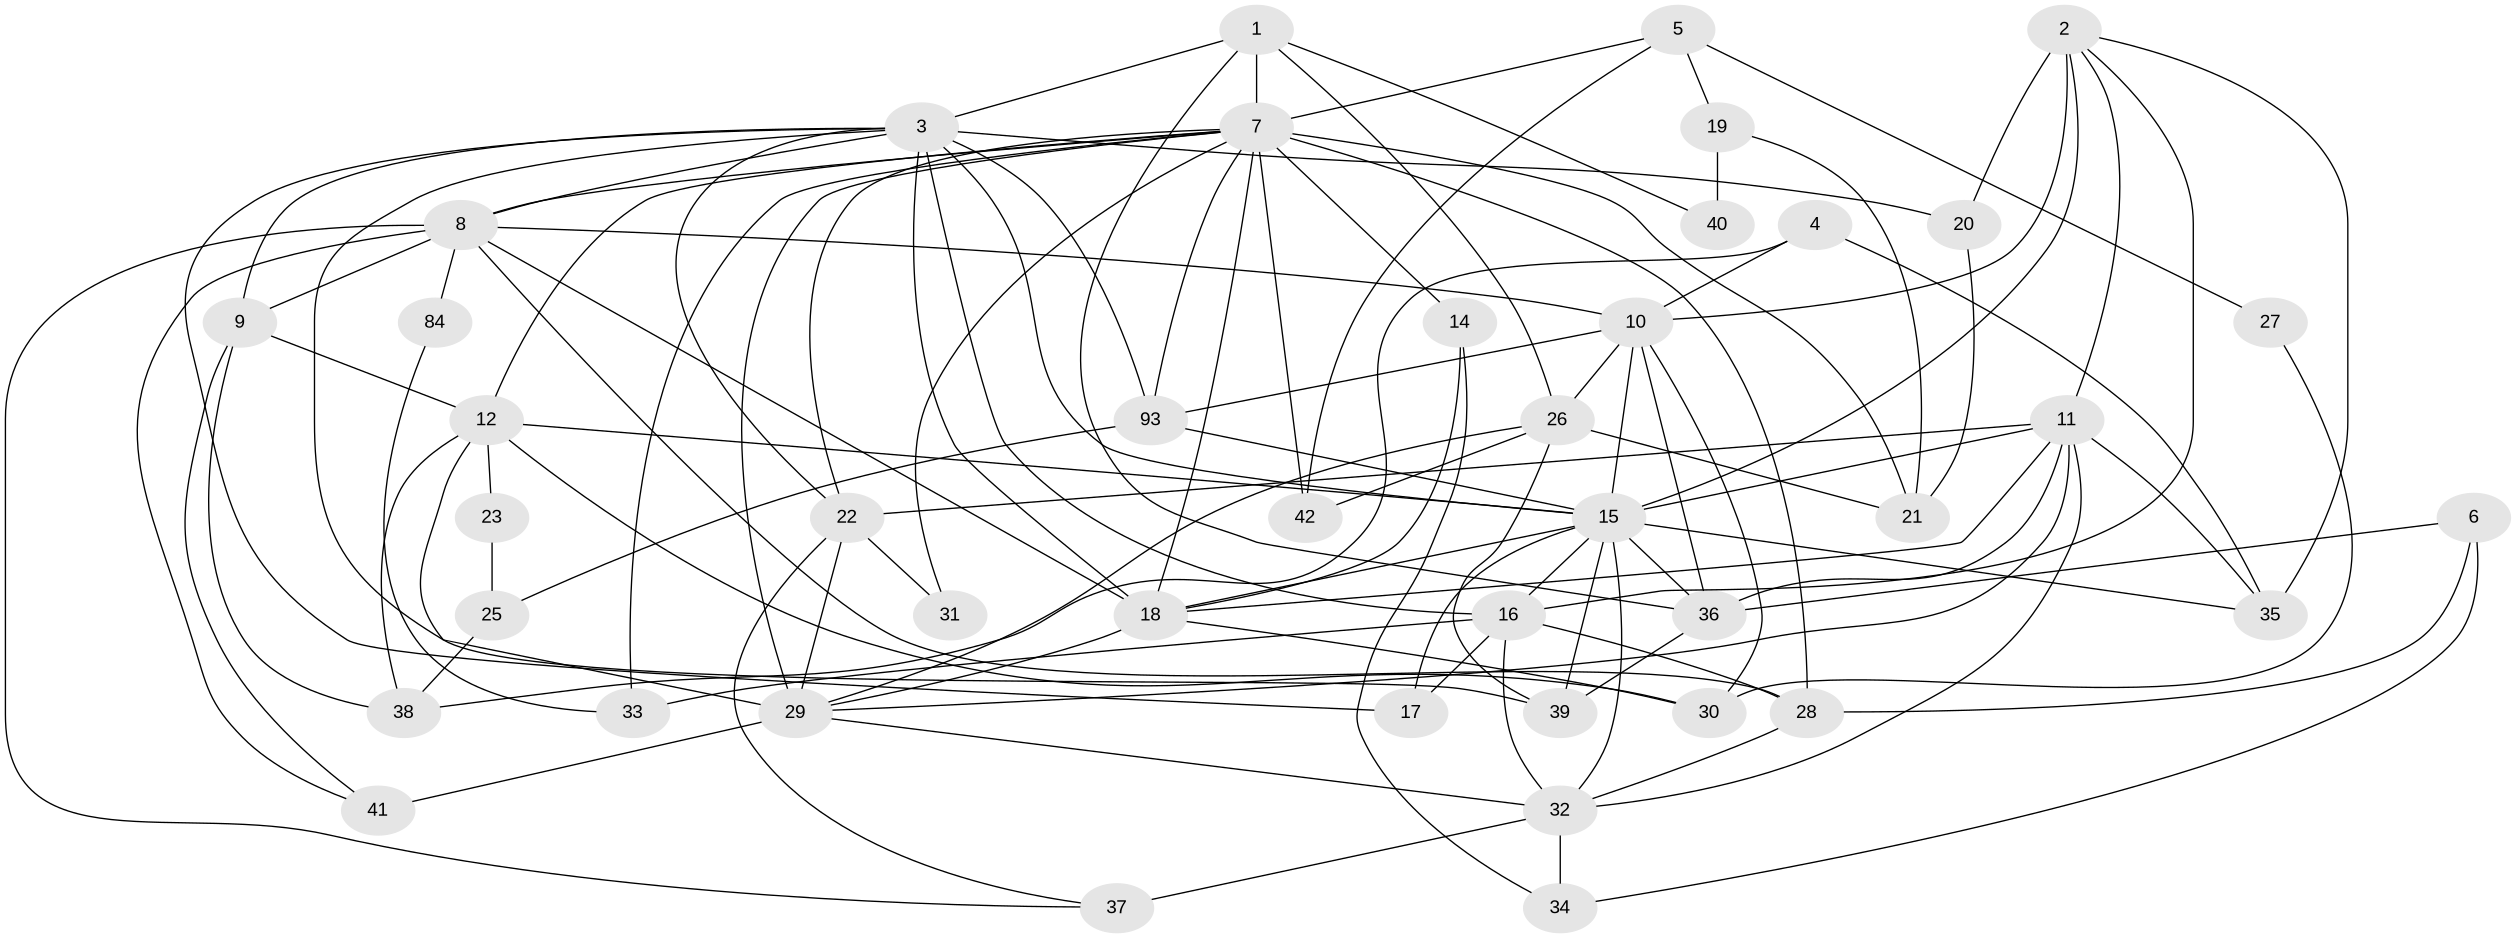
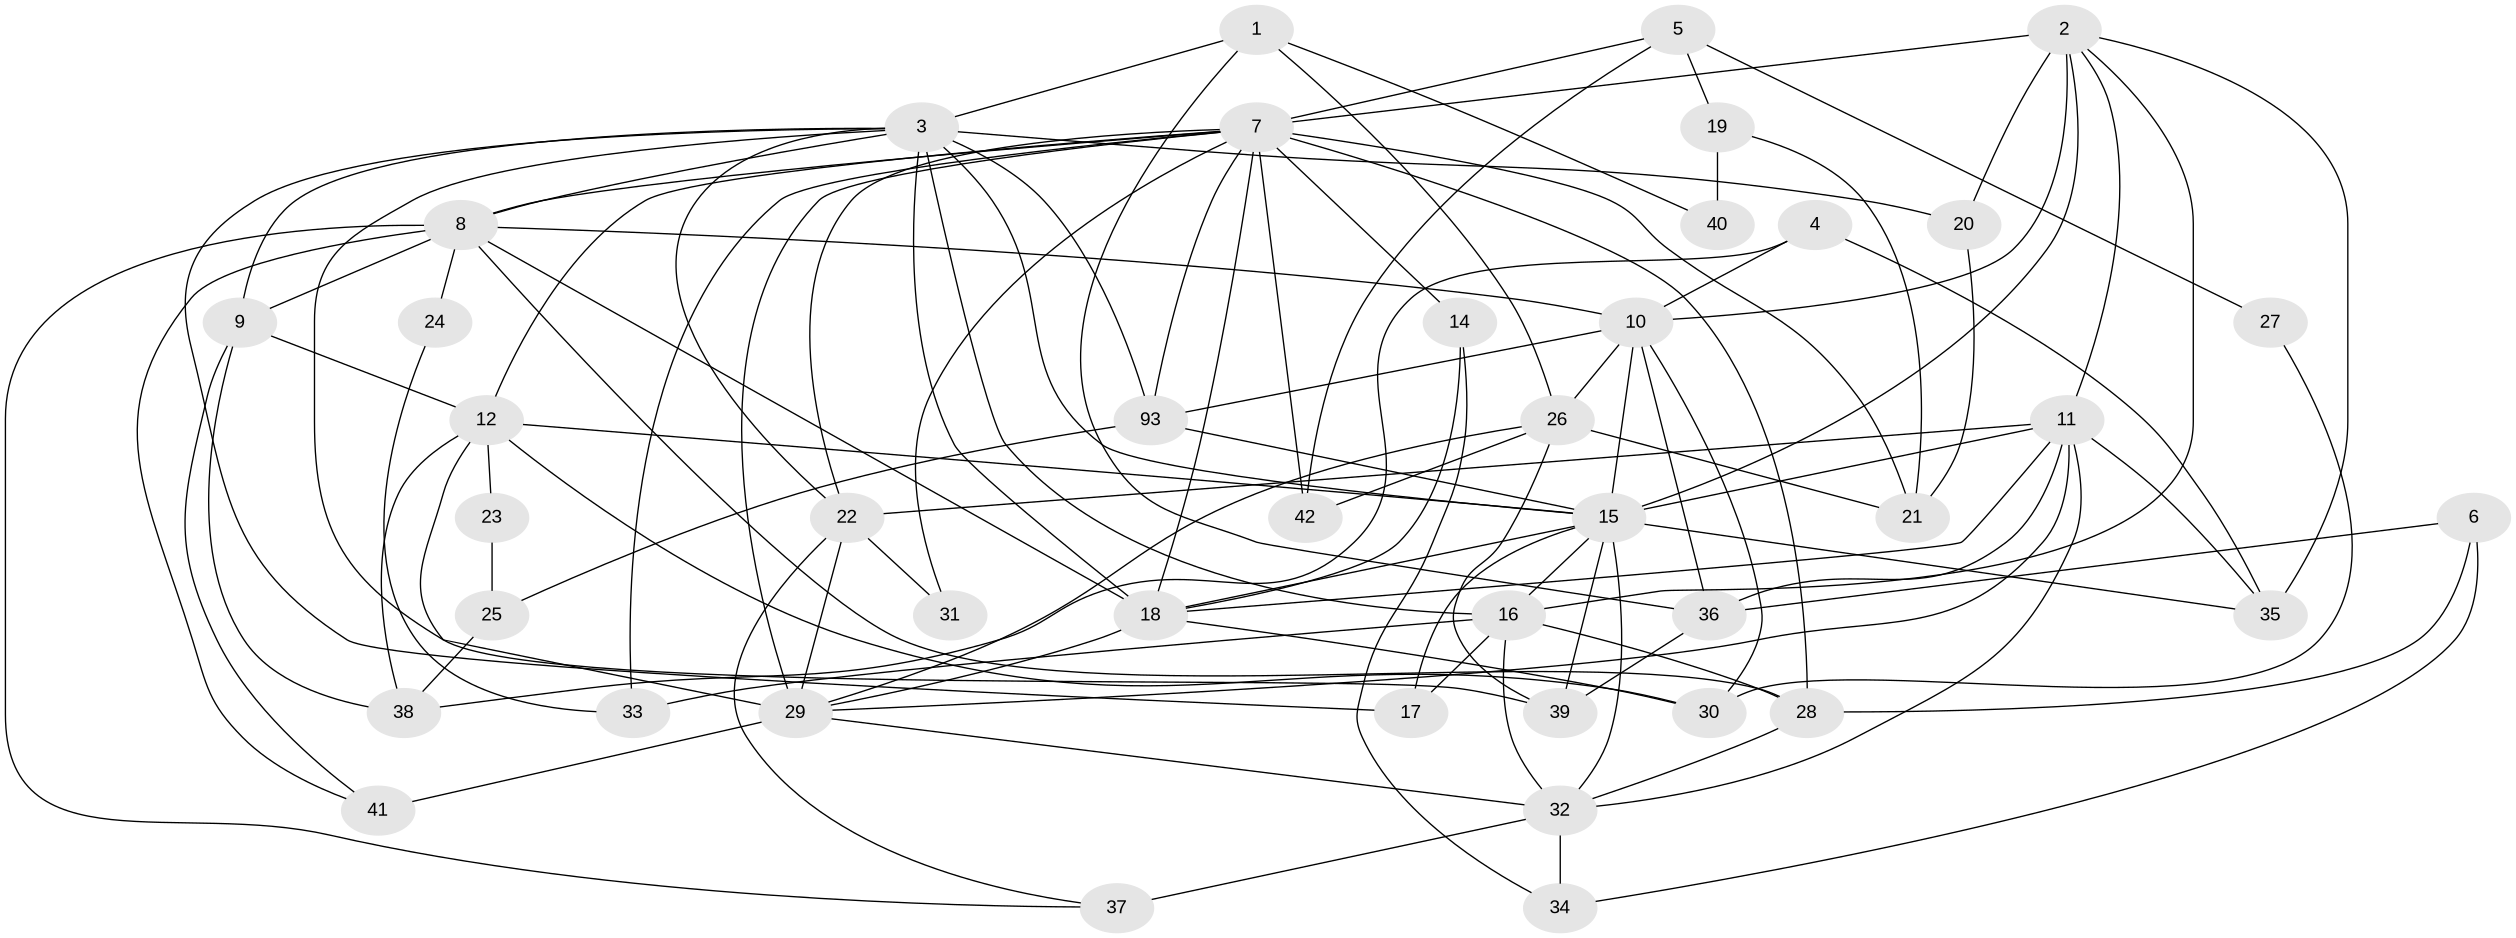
edge "1" -- "7": now "2" -- "7"
node "84": label "84" -> "24"
edge "15" -- "36": removed
